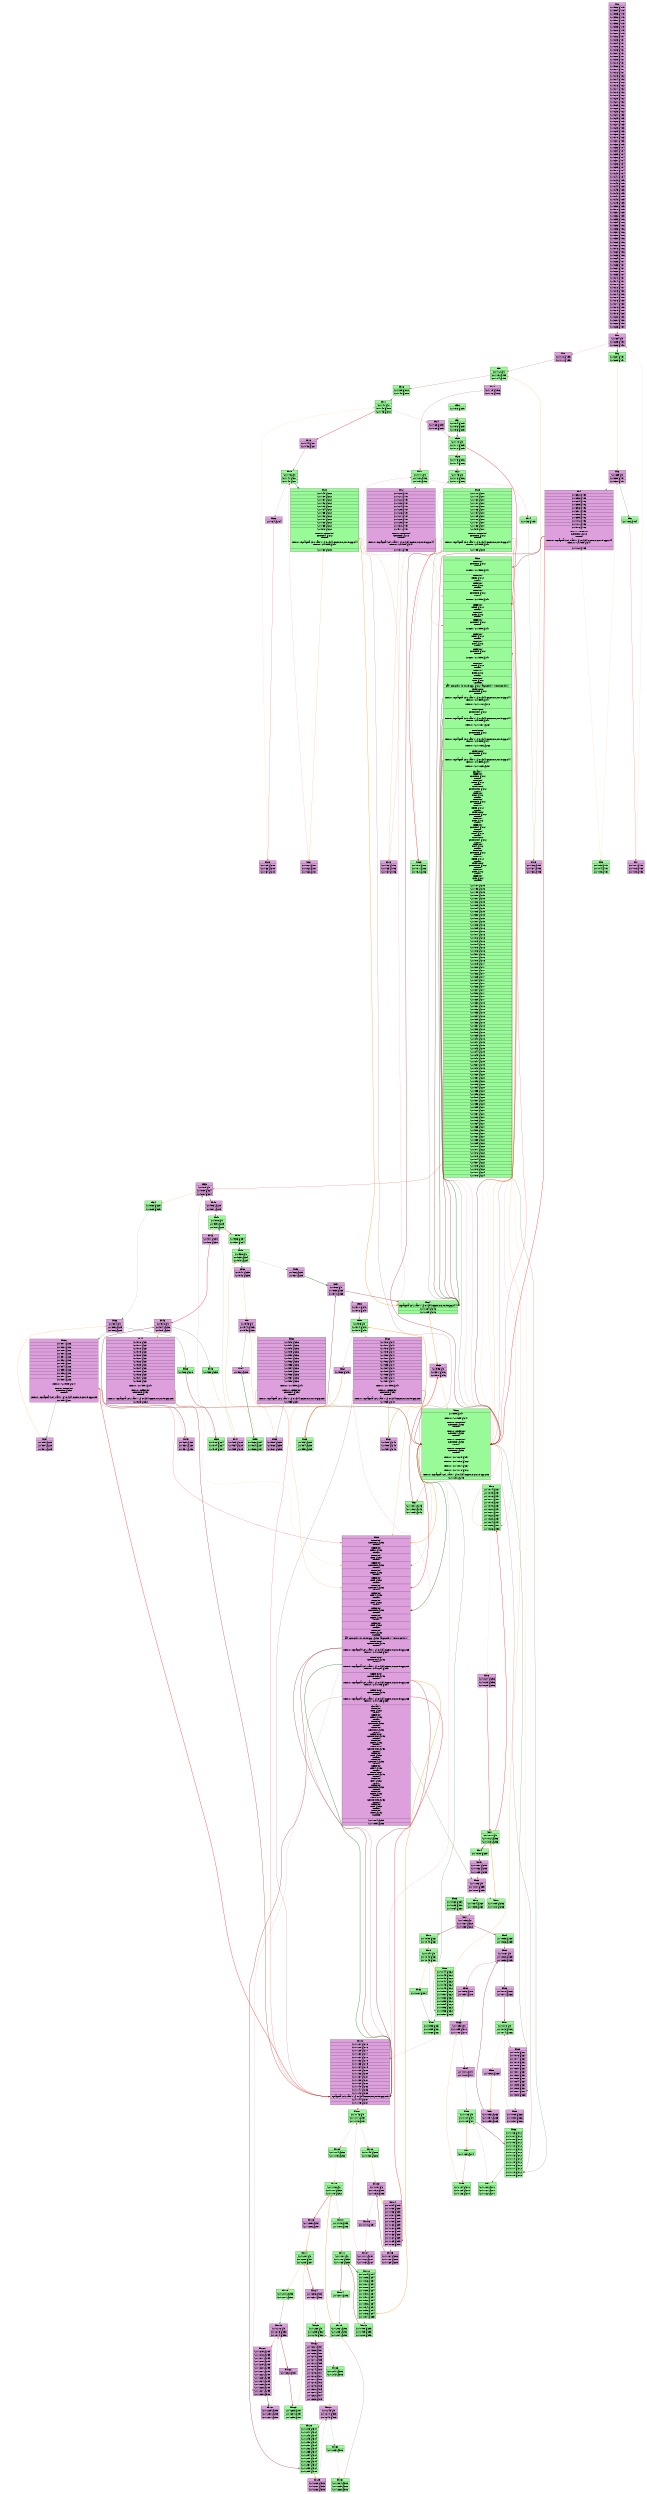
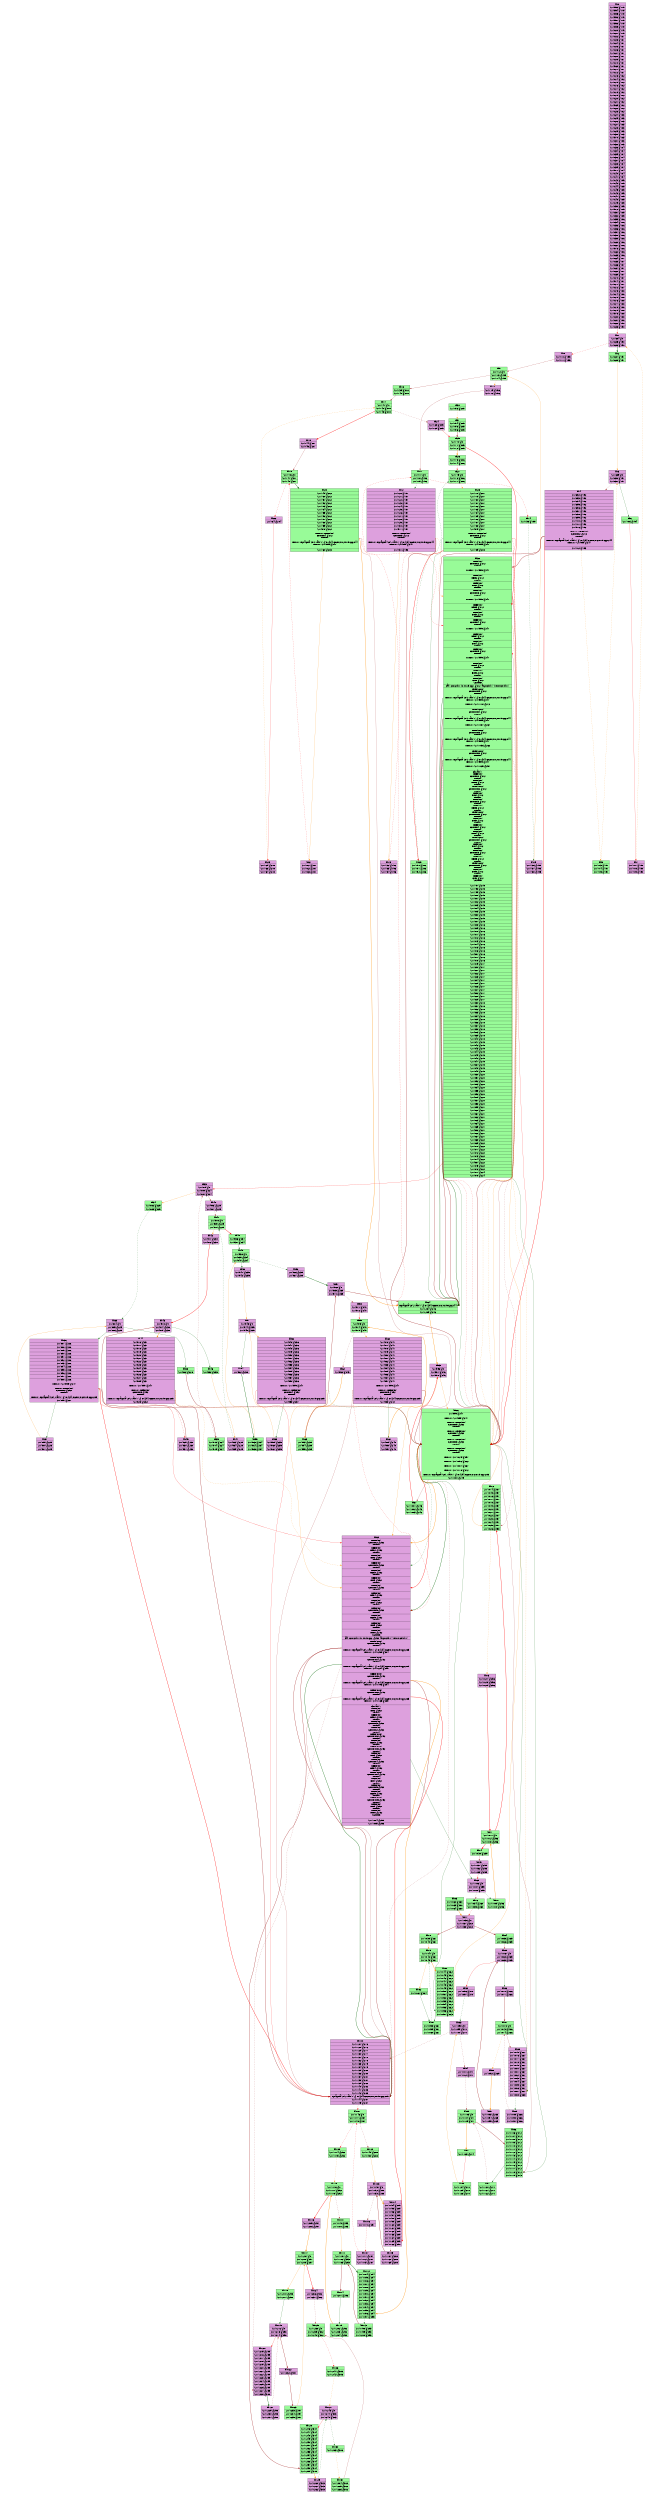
node "bb132": removed
